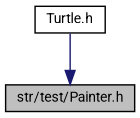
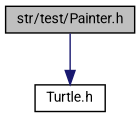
edge "Turtle.h" -> "str/test/Painter.h": reversed
